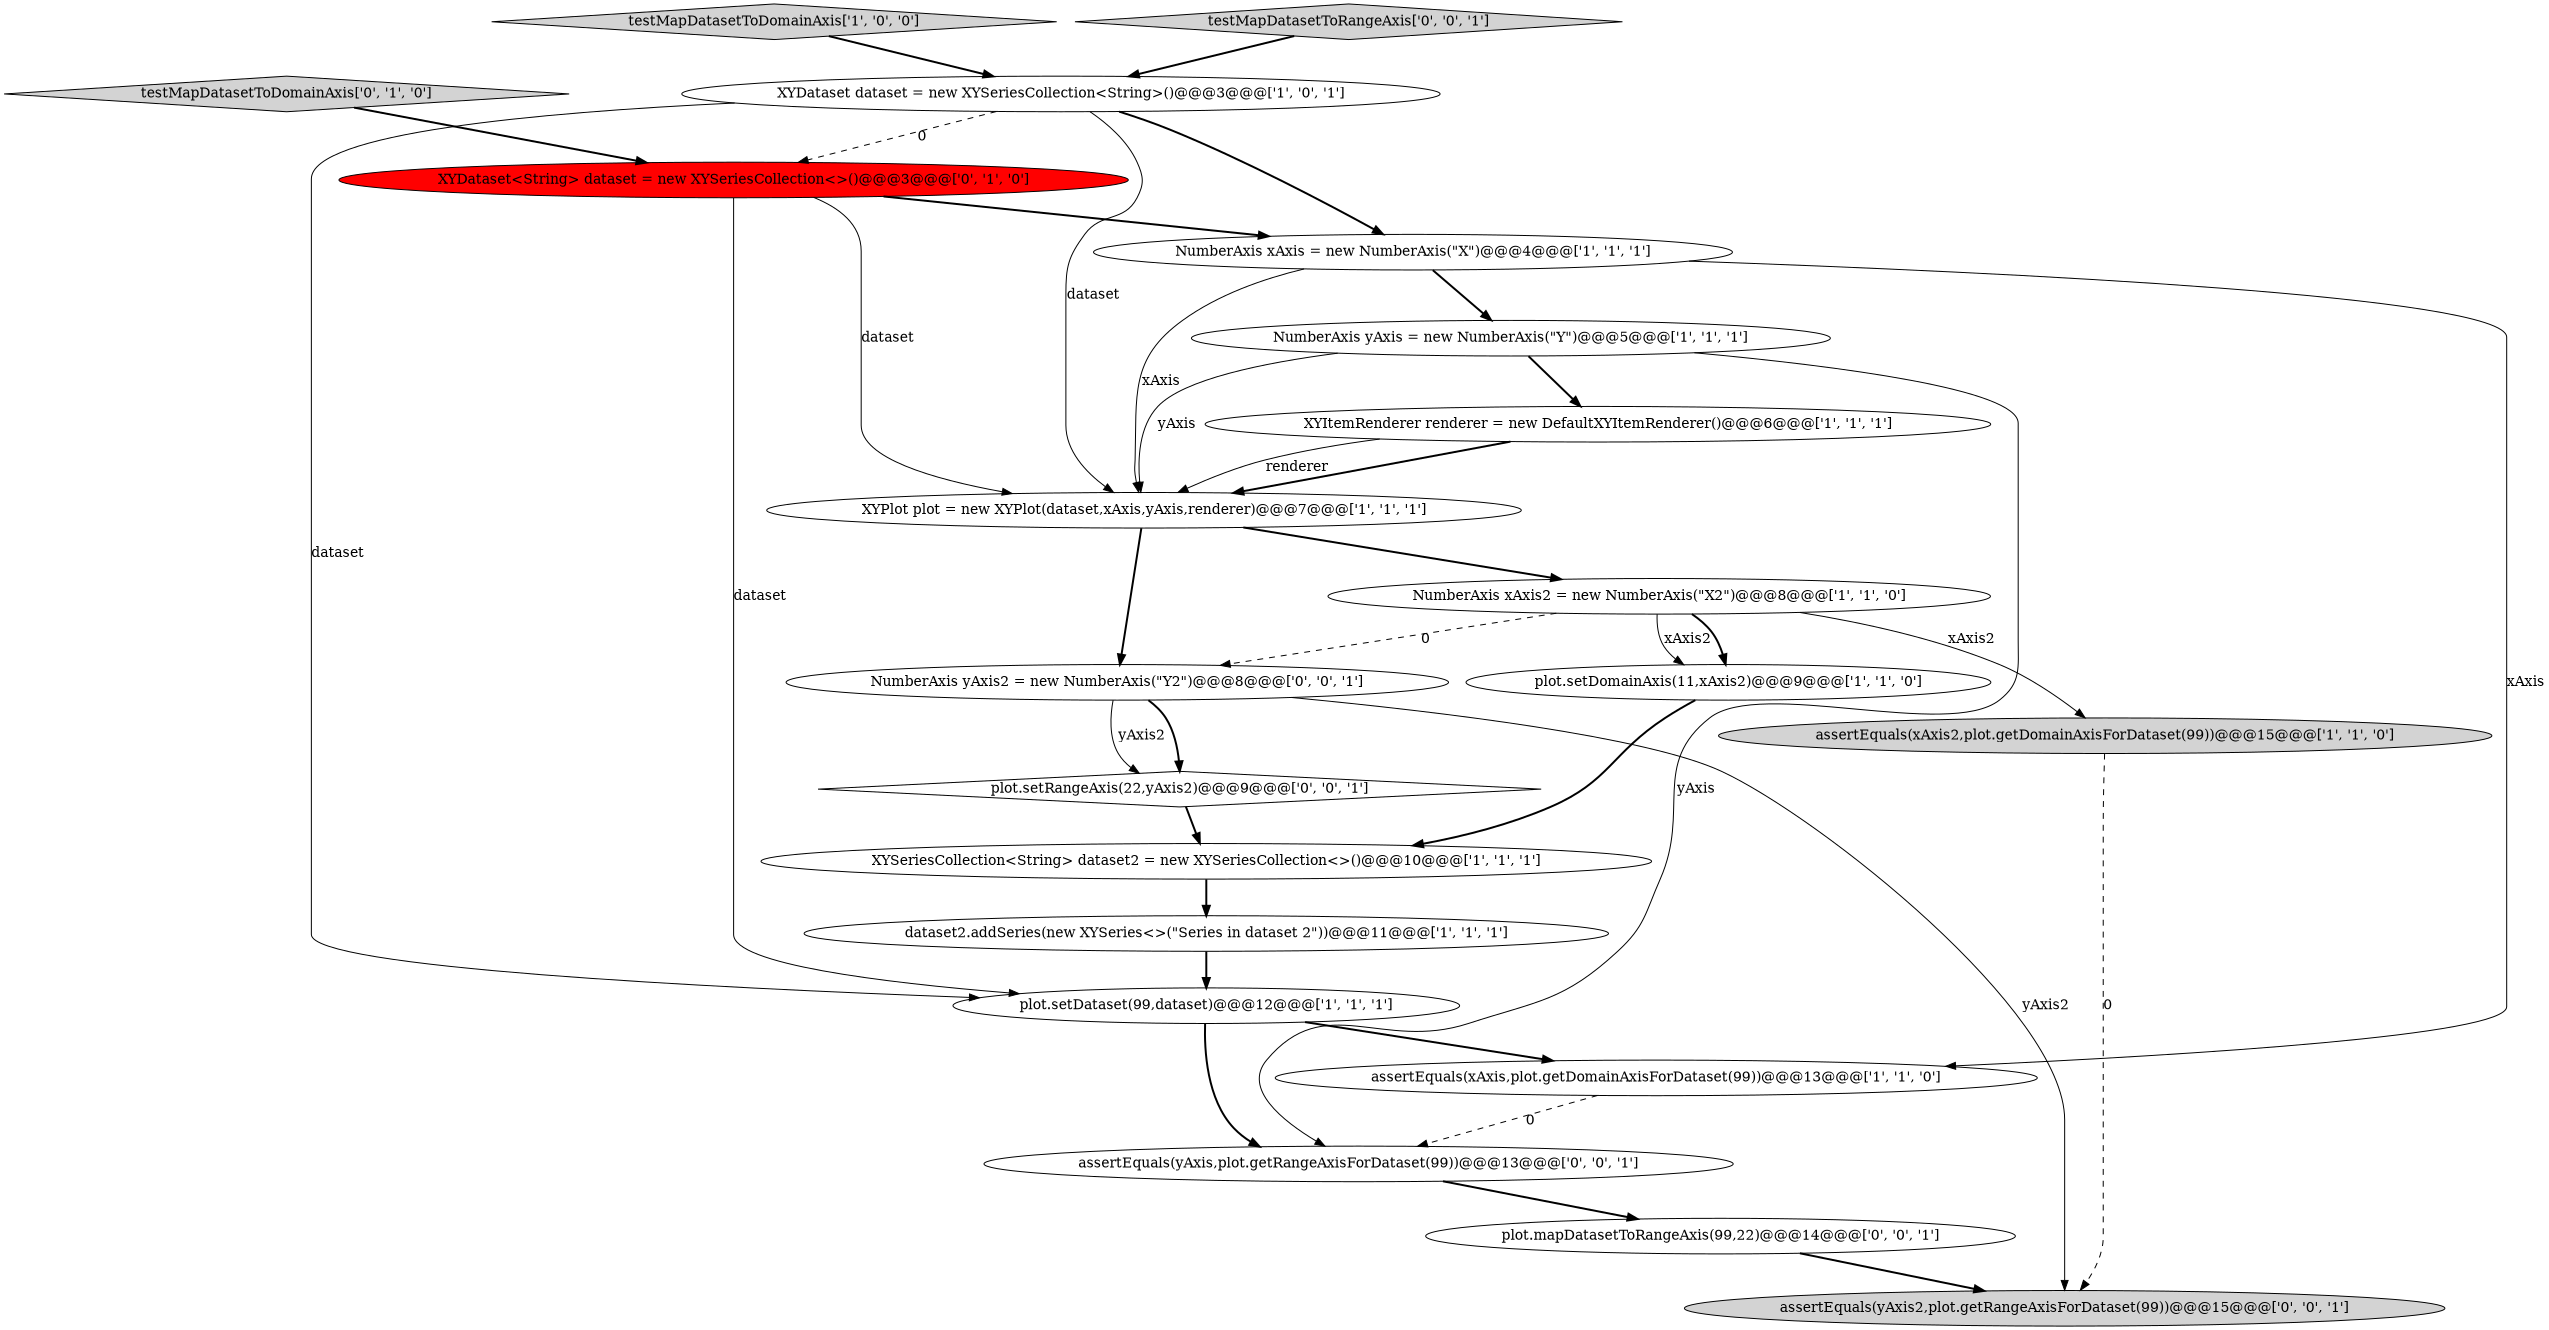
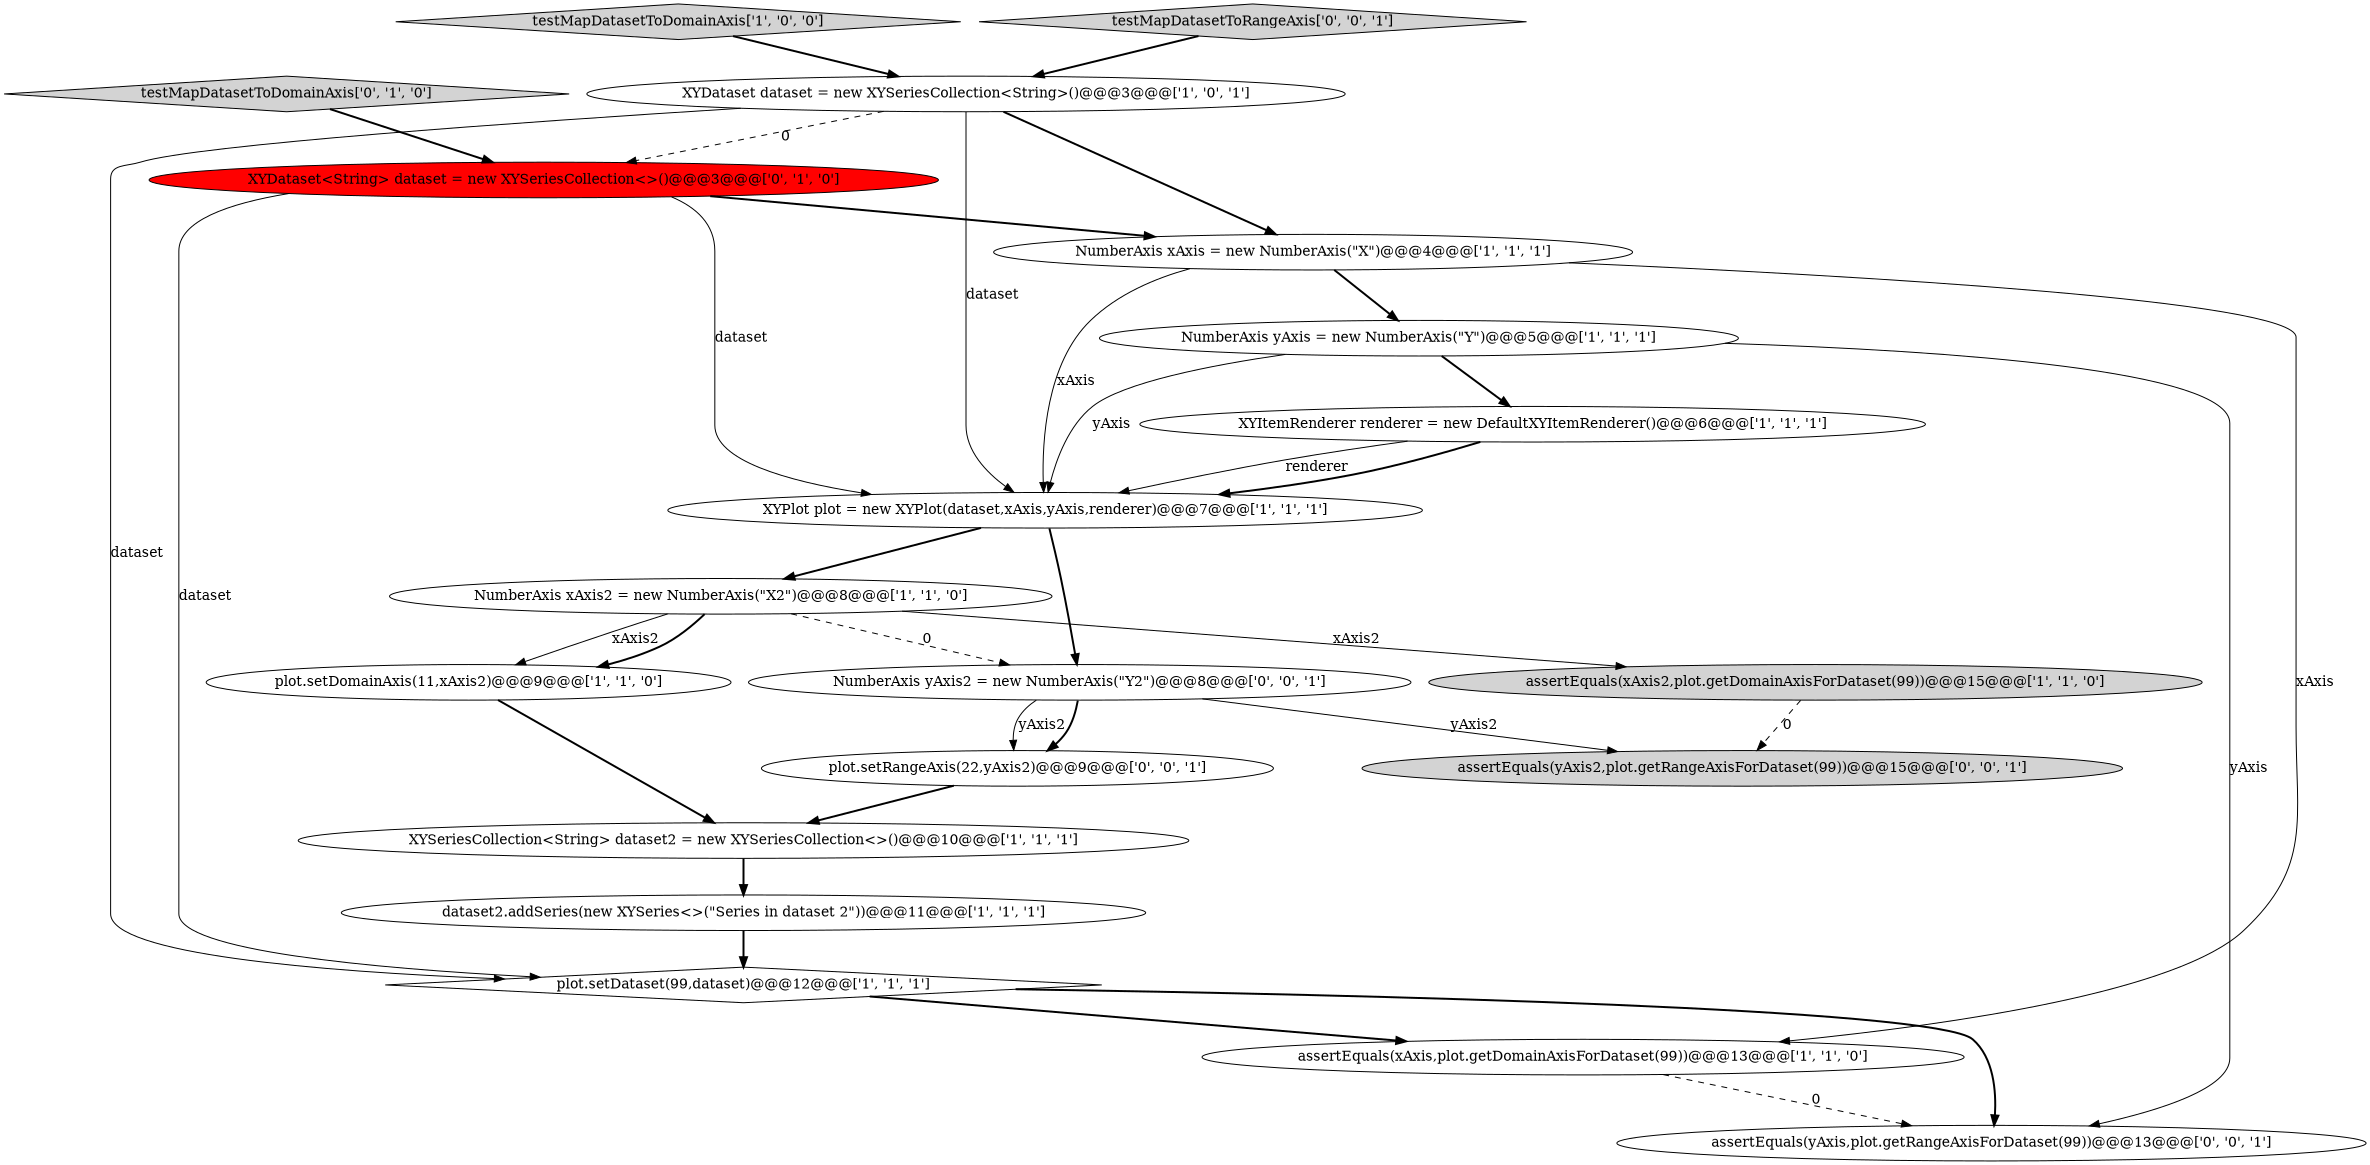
node "plot.setRangeAxis(22,yAxis2)@@@9@@@['0', '0', '1']": shape diamond -> ellipse
node "plot.setDataset(99,dataset)@@@12@@@['1', '1', '1']": shape ellipse -> diamond
node "plot.mapDatasetToRangeAxis(99,22)@@@14@@@['0', '0', '1']": removed
